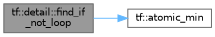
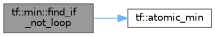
node "tf::detail::find_if _not_loop": label "tf::detail::find_if _not_loop" -> "tf::min::find_if _not_loop"
